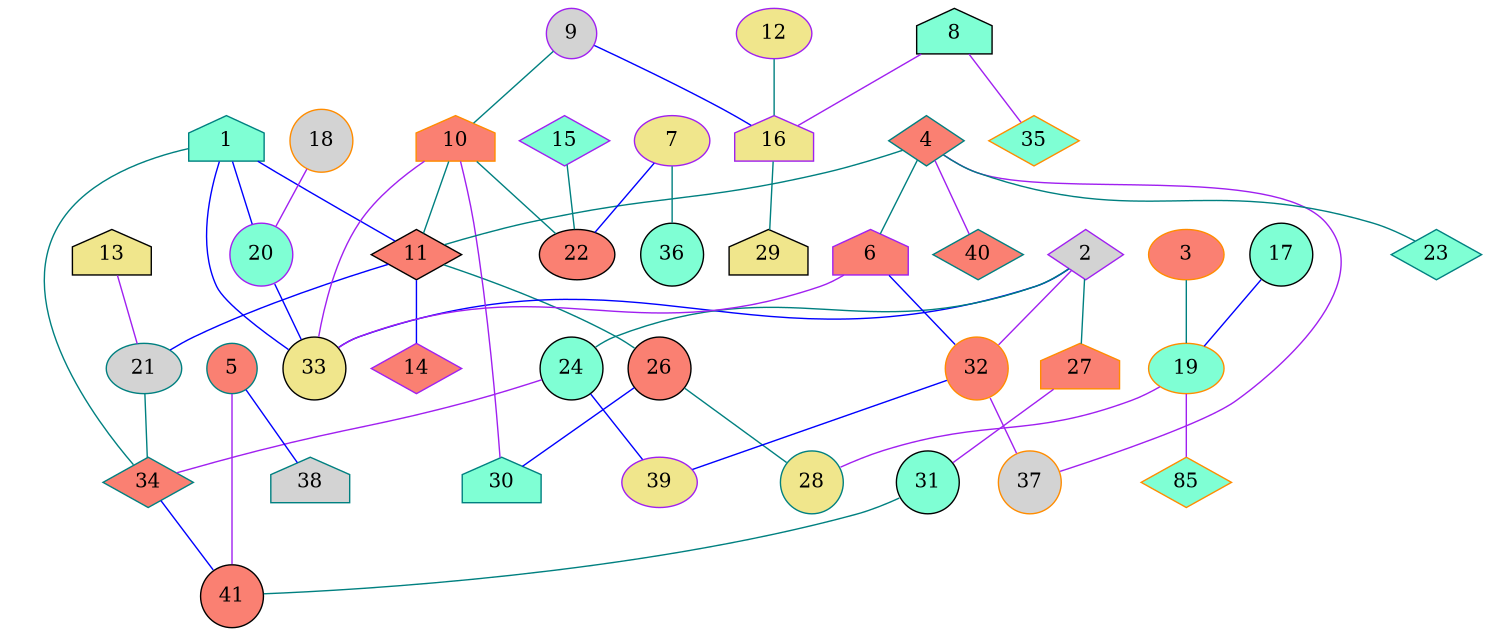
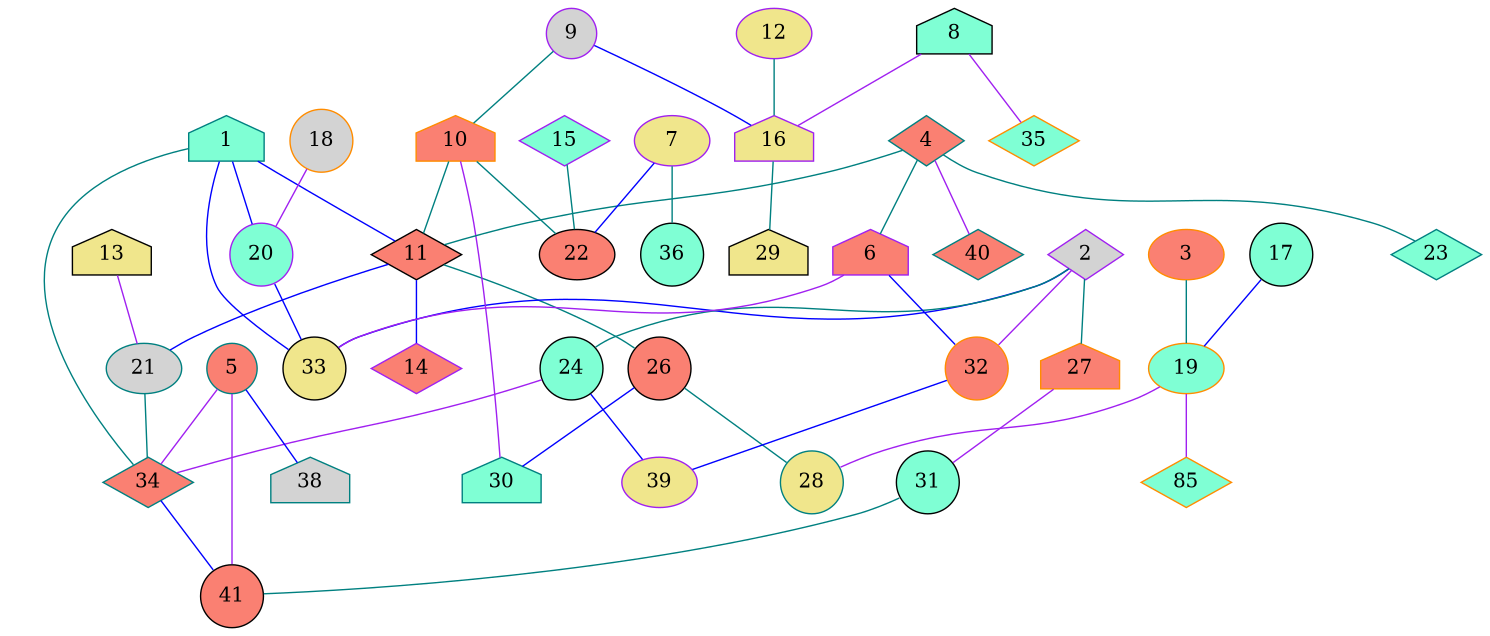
edge "10" -- "33": removed
edge "5" -- "34": added
node "37": removed
